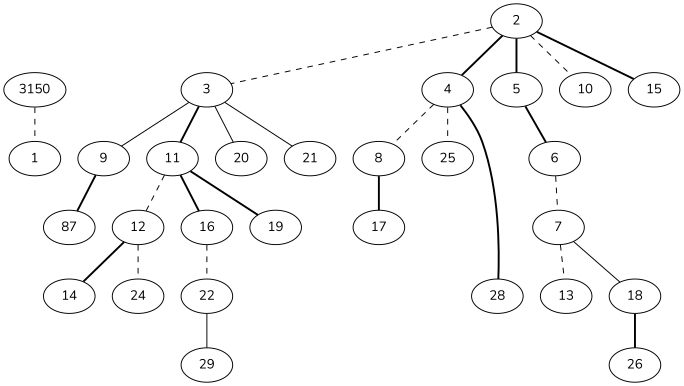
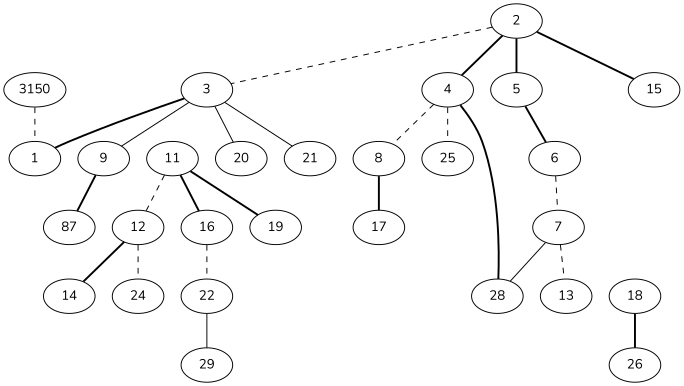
node "10": removed
edge "3" -- "11": now "3" -- "1"
edge "7" -- "18": now "7" -- "28"
